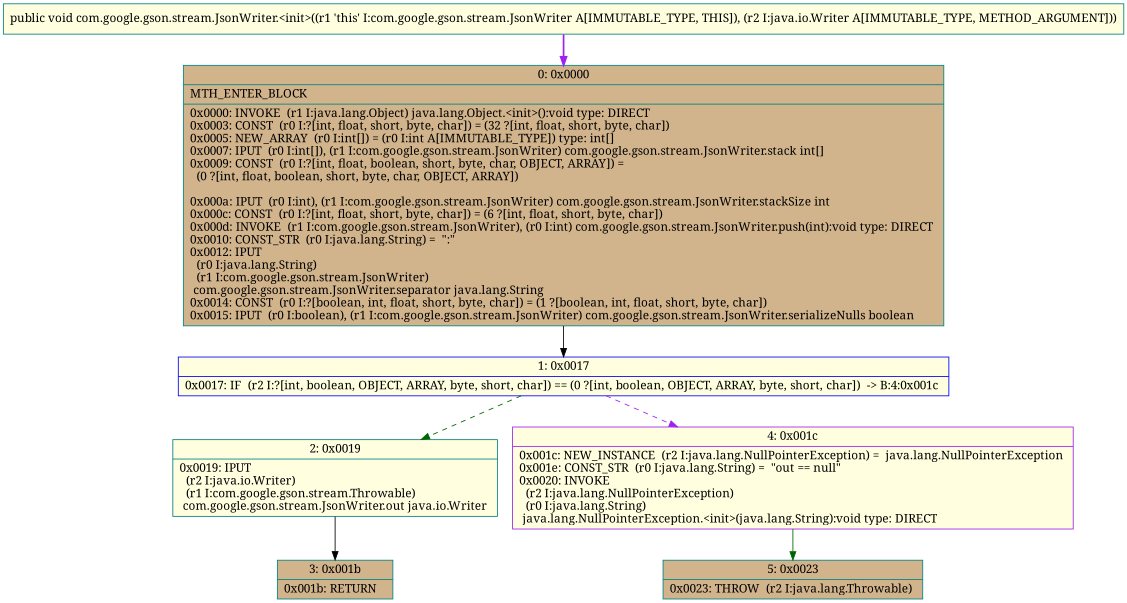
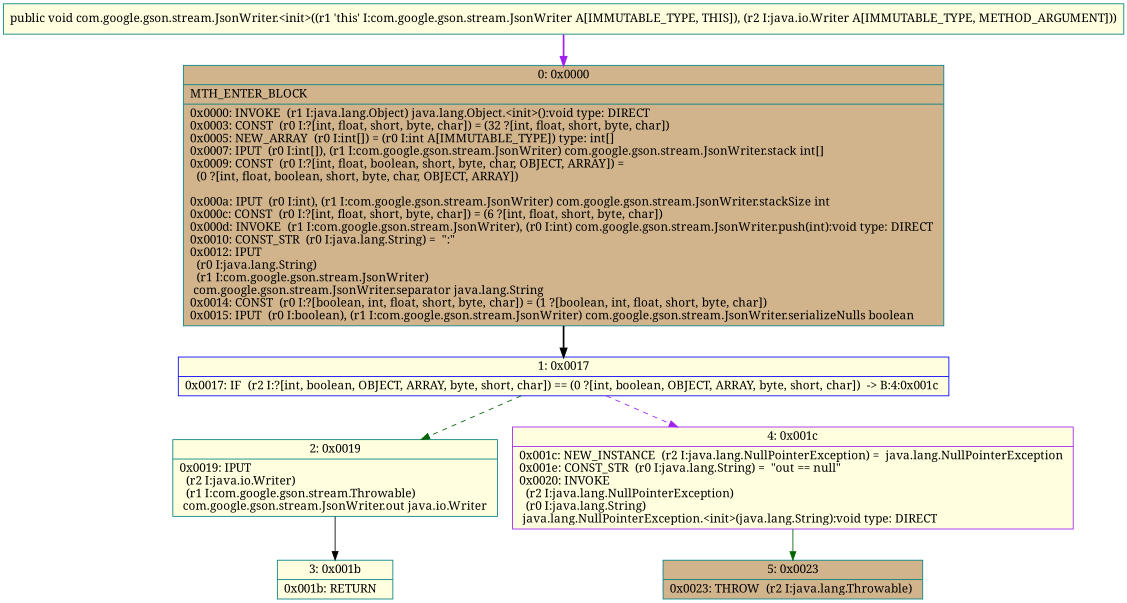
edge "0: 0x0000" -> "1: 0x0017": style solid -> bold
node "3: 0x001b": fillcolor tan -> lightyellow
